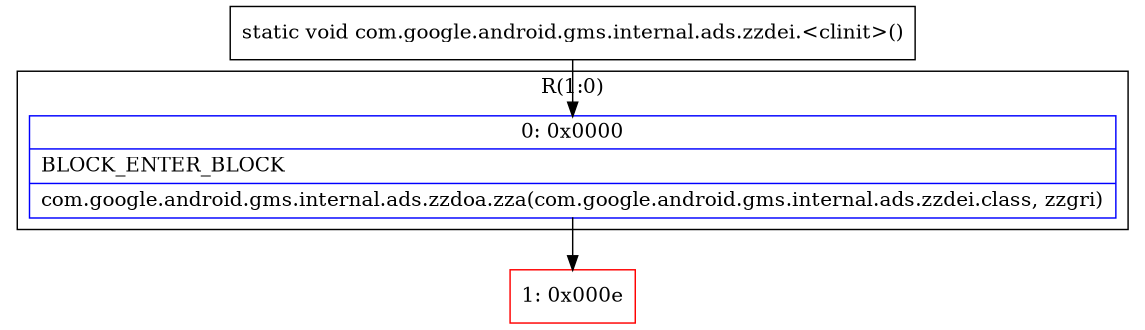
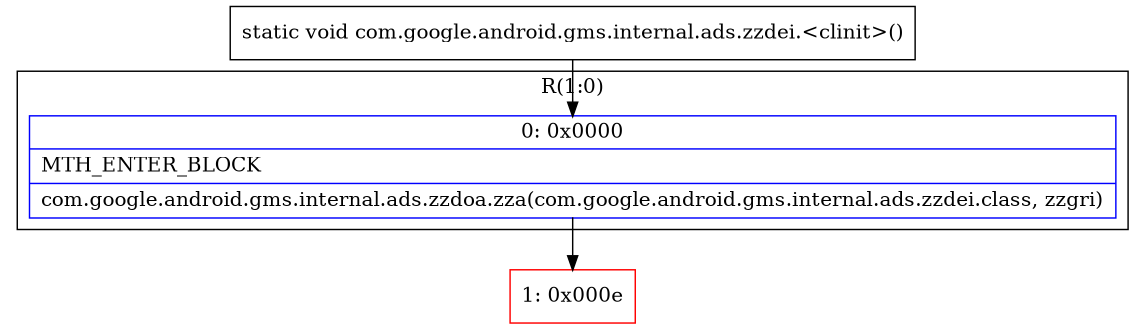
node "0: 0x0000": text "BLOCK_ENTER_BLOCK" -> "MTH_ENTER_BLOCK"
